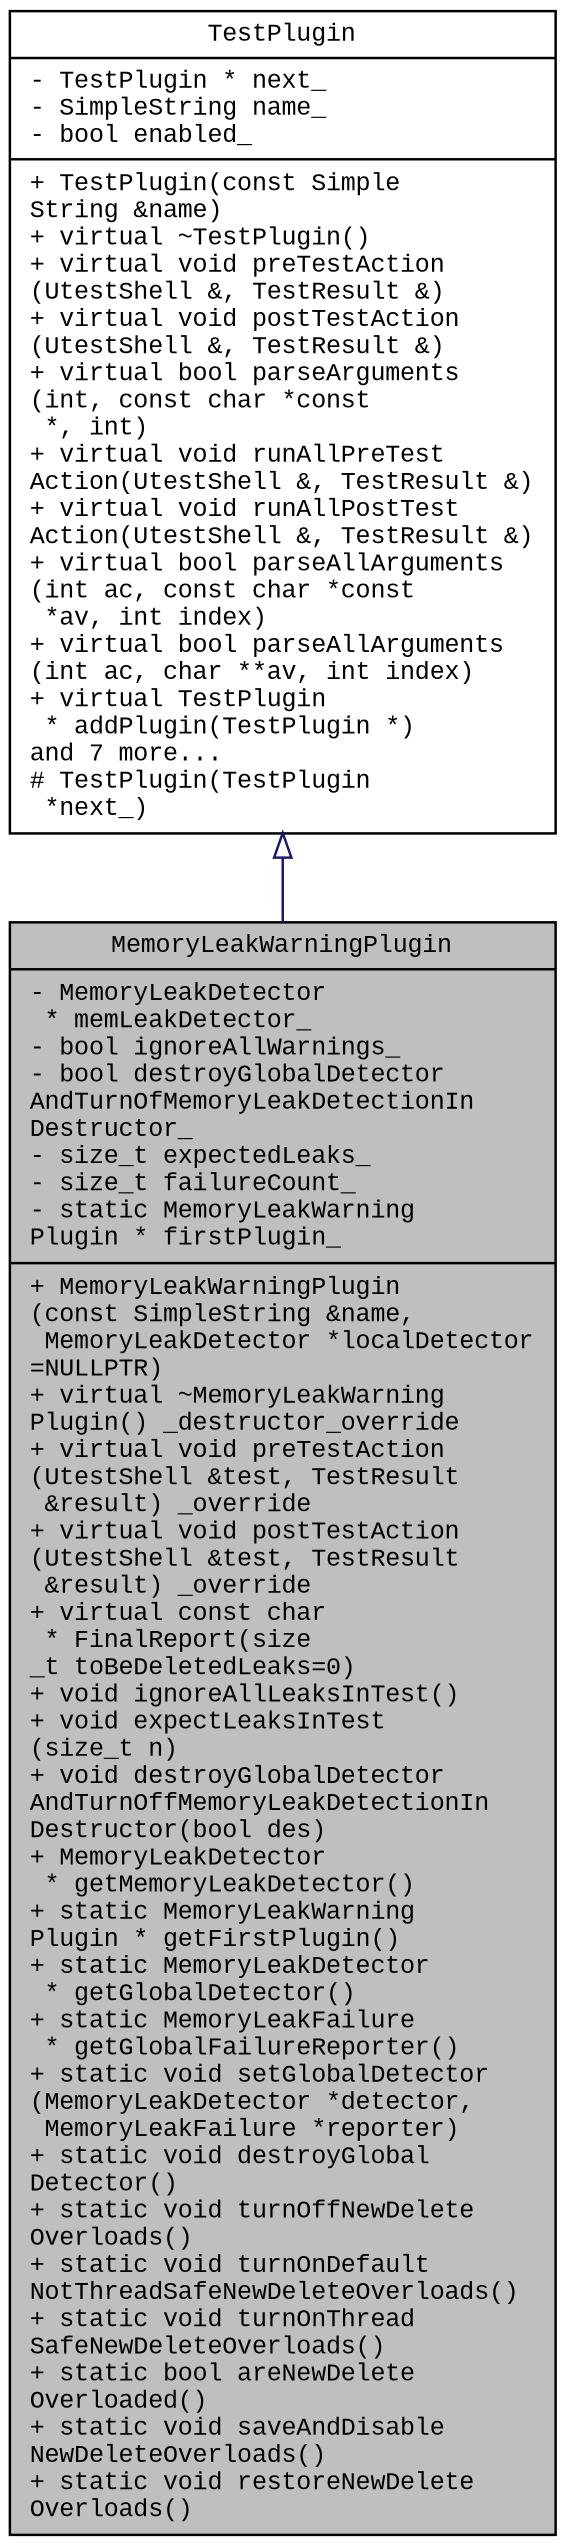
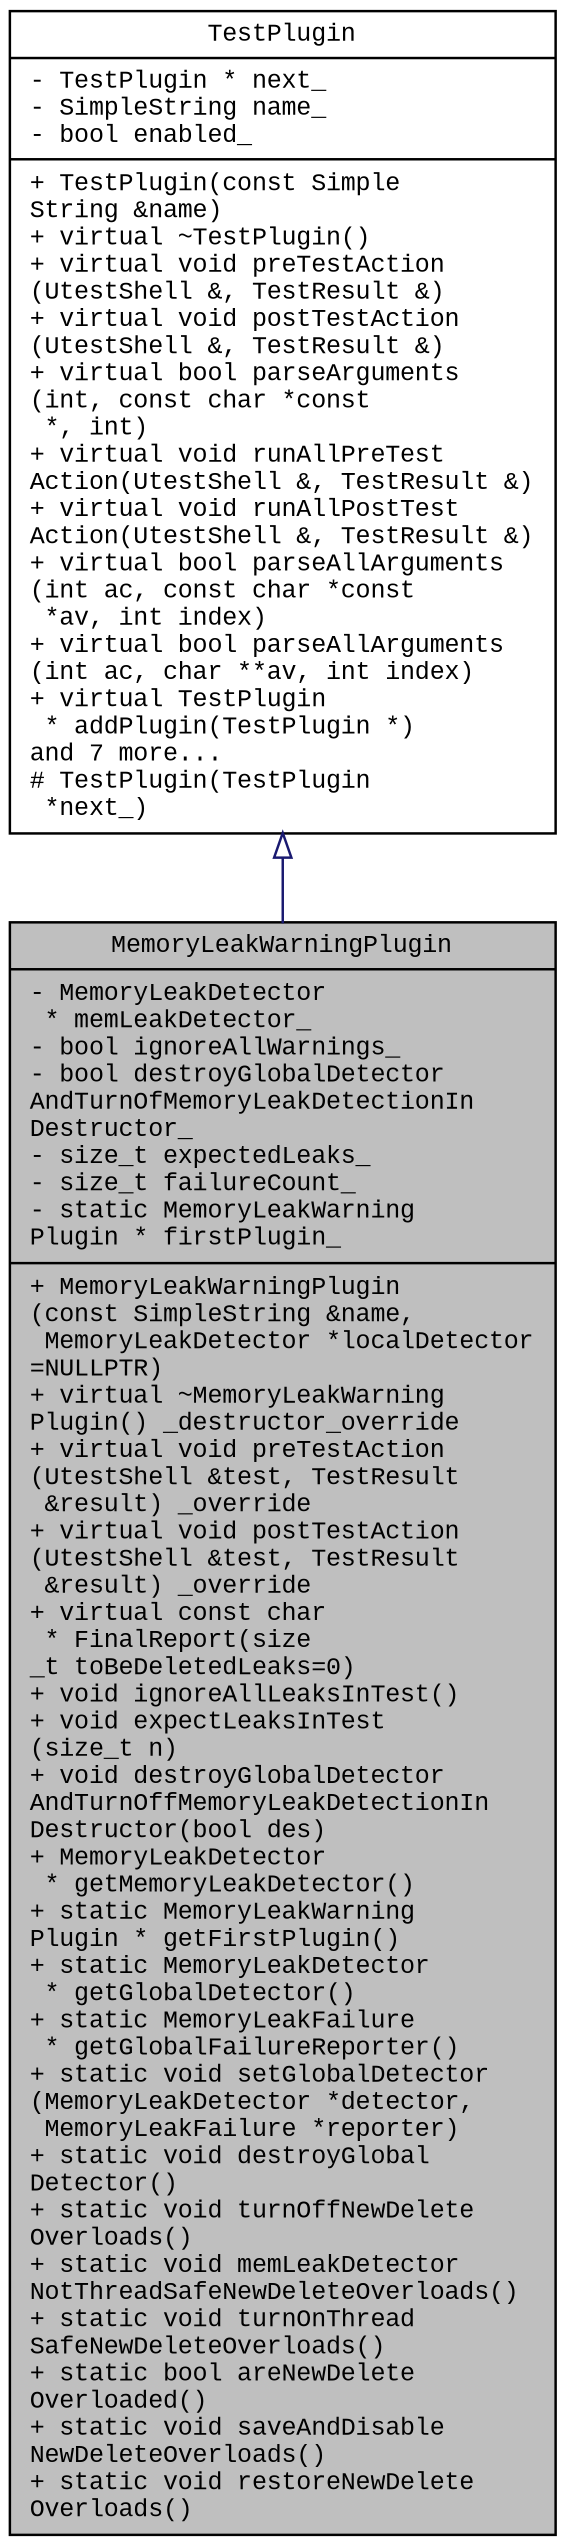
node "MemoryLeakWarningPlugin": text "+ static void turnOnDefault" -> "+ static void memLeakDetector"
